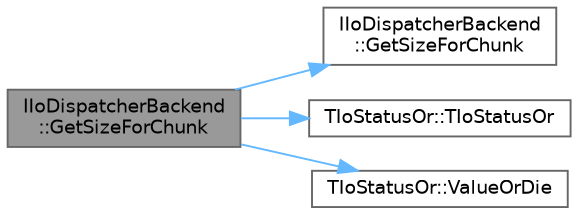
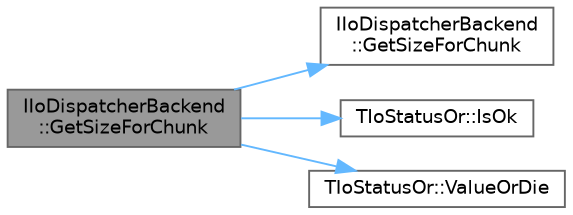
node "TIoStatusOr::TIoStatusOr": label "TIoStatusOr::TIoStatusOr" -> "TIoStatusOr::IsOk"
